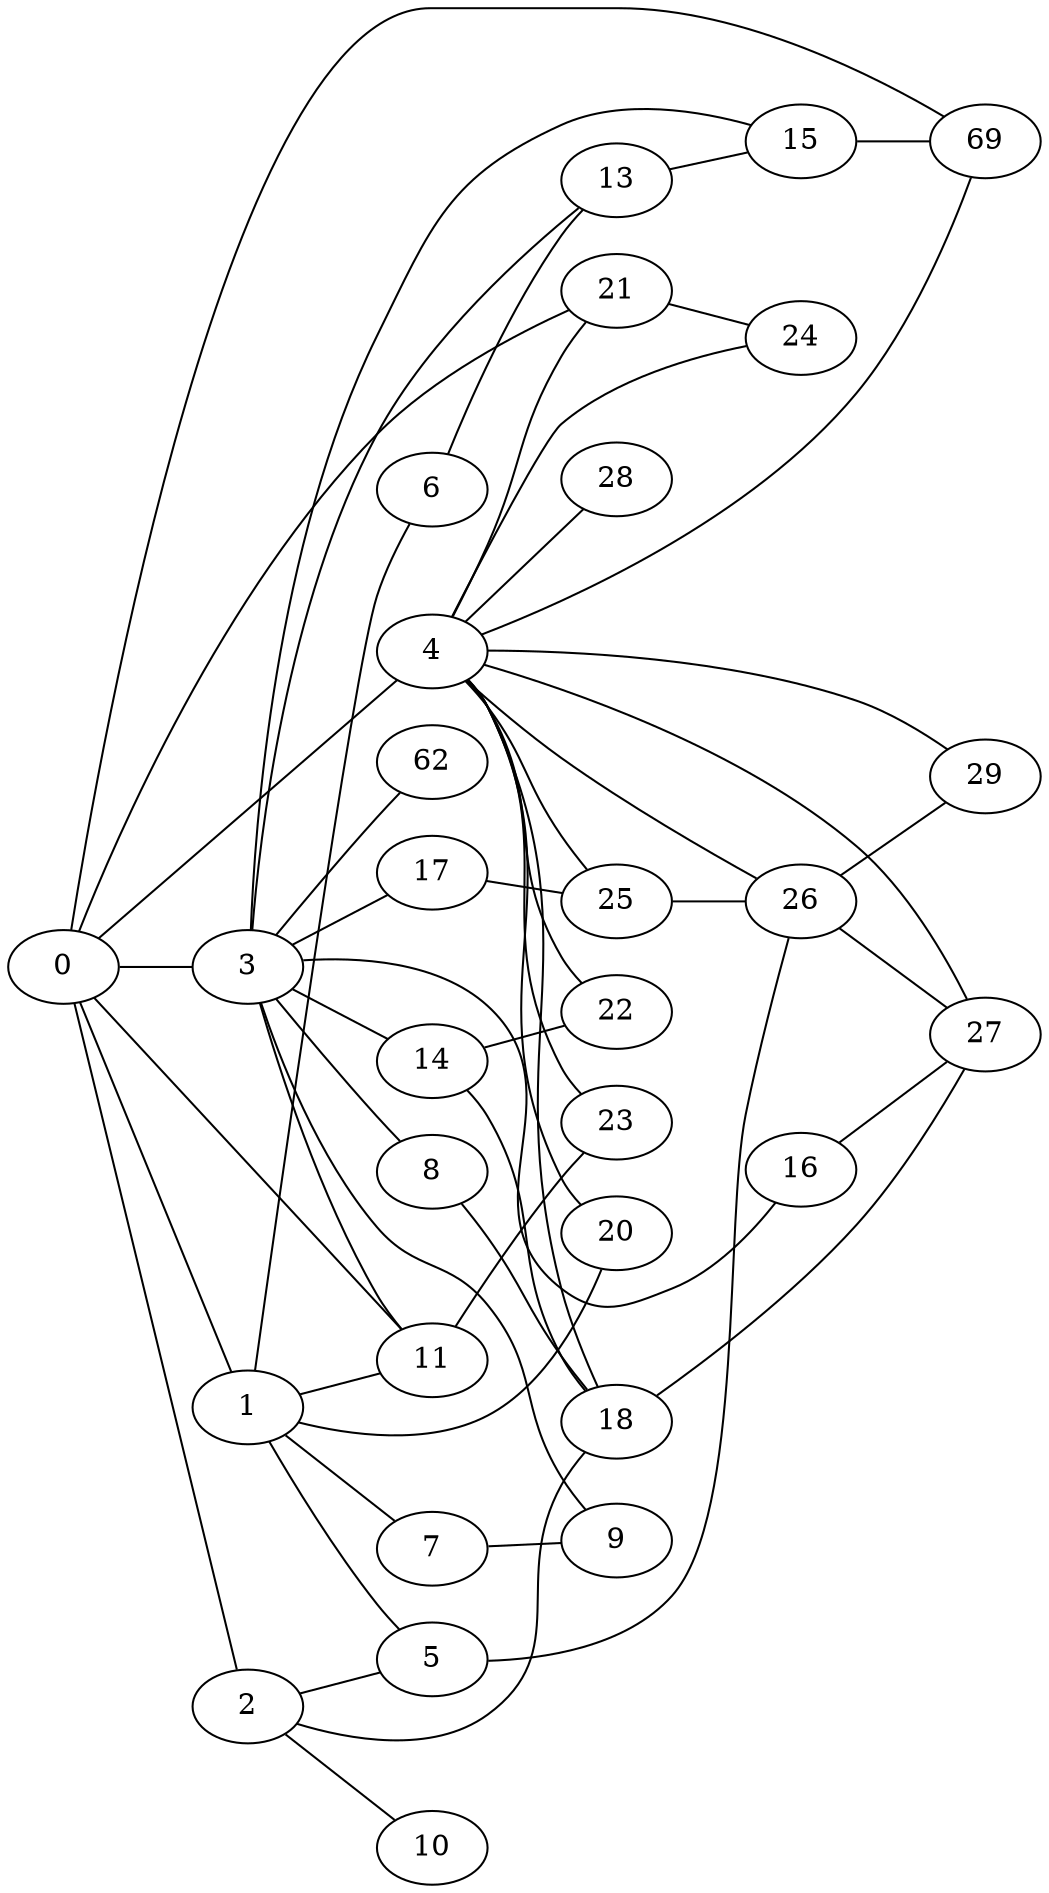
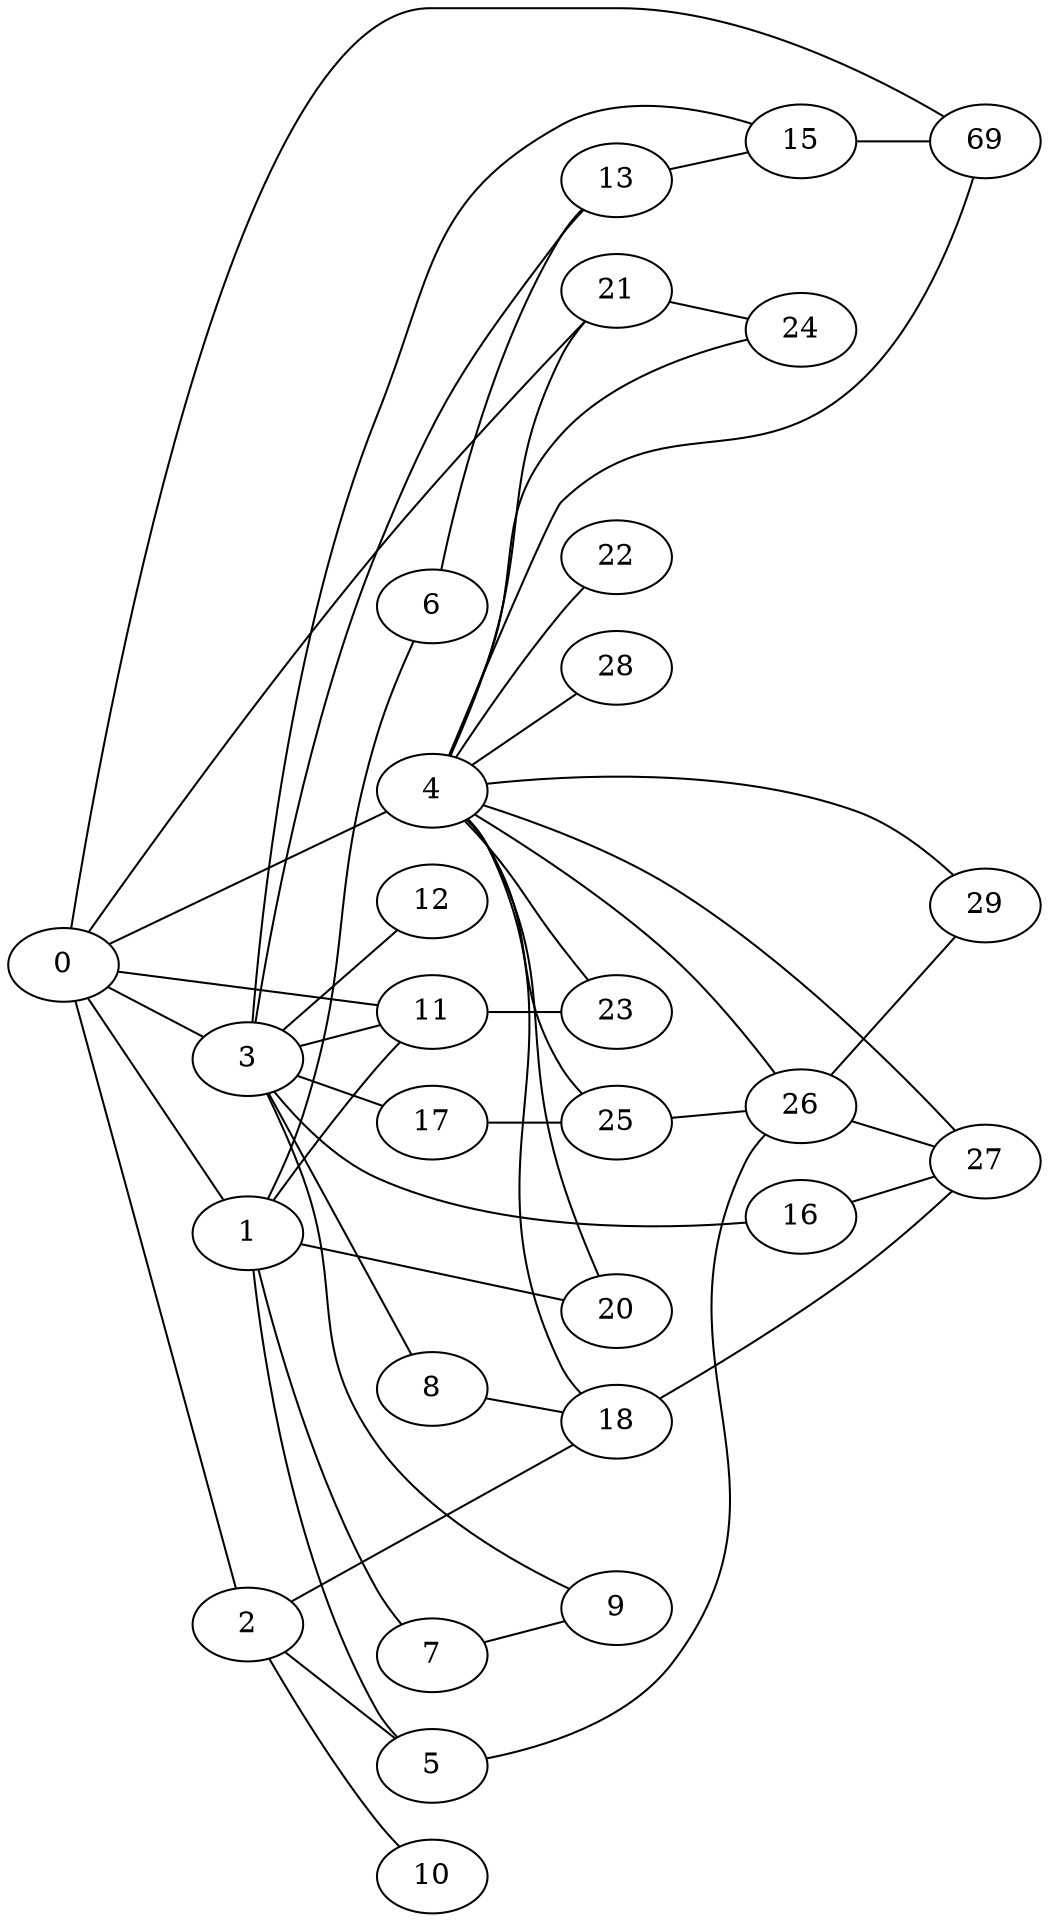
node "62": label "62" -> "12"
node "14": removed
